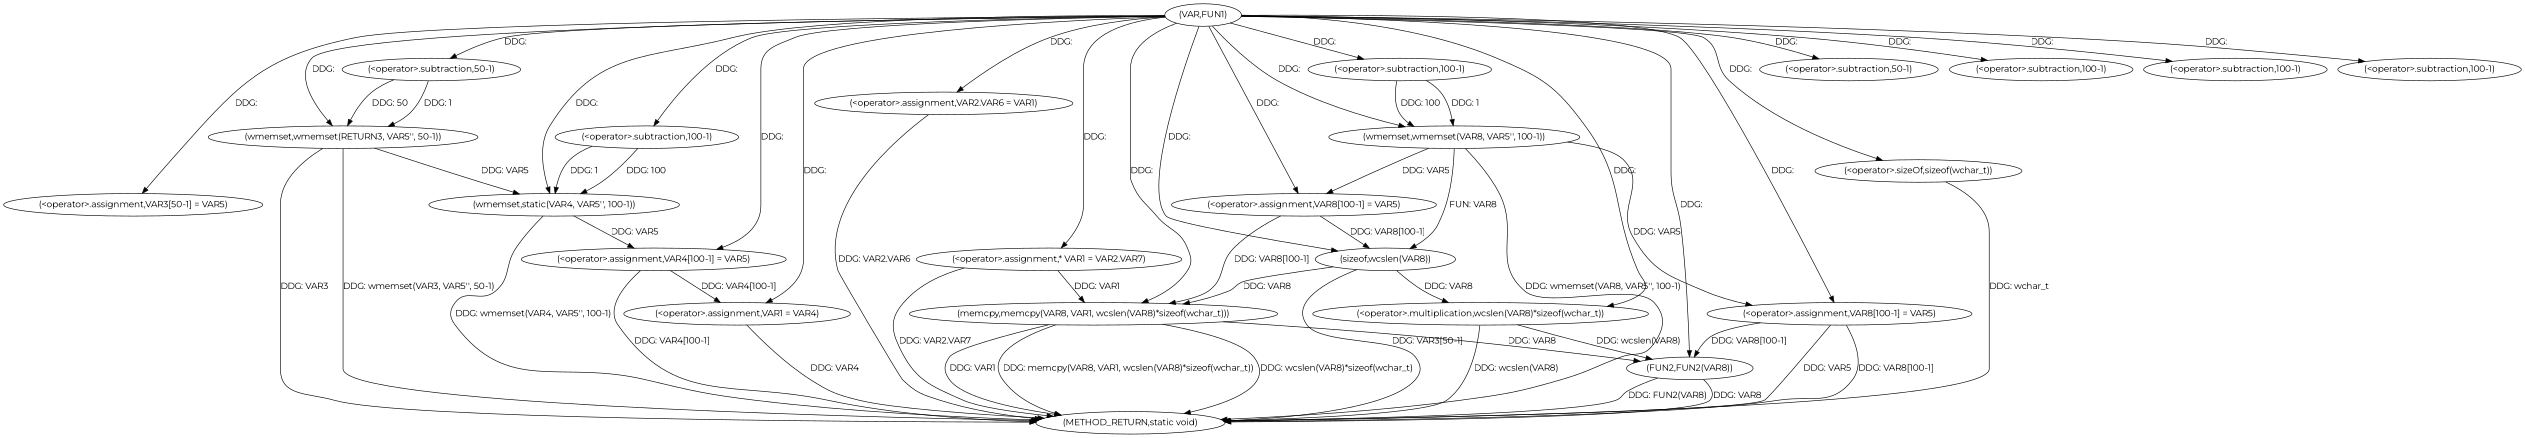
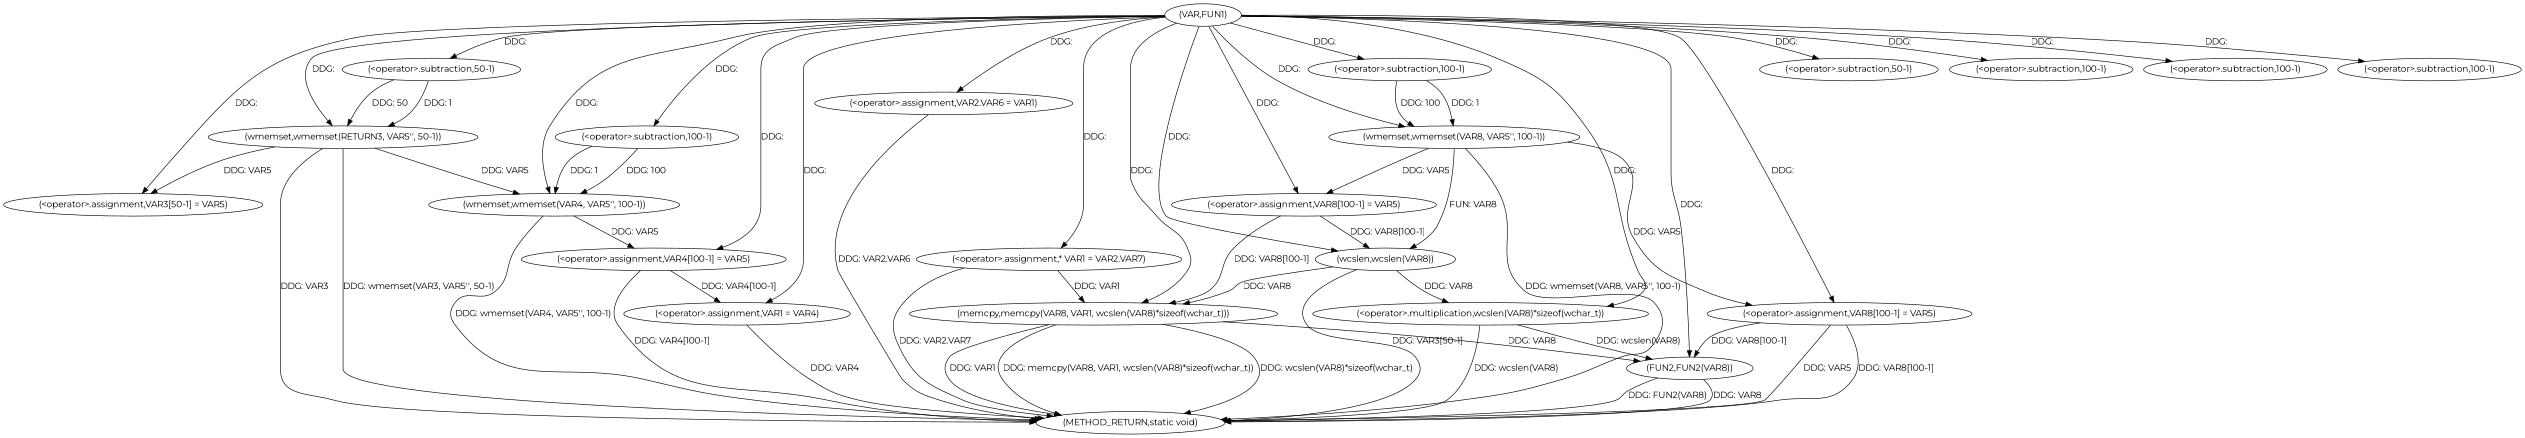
edge "(wmemset,wmemset(RETURN3, VAR5'', 50-1))" -> "(<operator>.assignment,VAR3[50-1] = VAR5)": added, label "DDG: VAR5"
node "(<operator>.sizeOf,sizeof(wchar_t))": removed
node "(wmemset,static(VAR4, VAR5'', 100-1))": label "(wmemset,static(VAR4, VAR5'', 100-1))" -> "(wmemset,wmemset(VAR4, VAR5'', 100-1))"
node "(sizeof,wcslen(VAR8))": label "(sizeof,wcslen(VAR8))" -> "(wcslen,wcslen(VAR8))"
